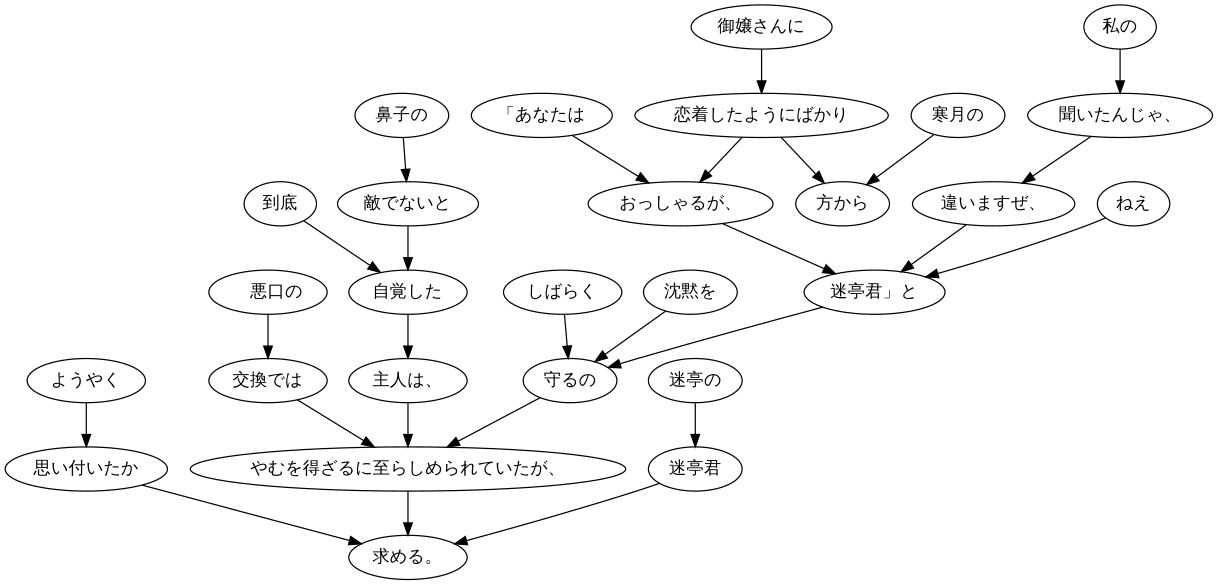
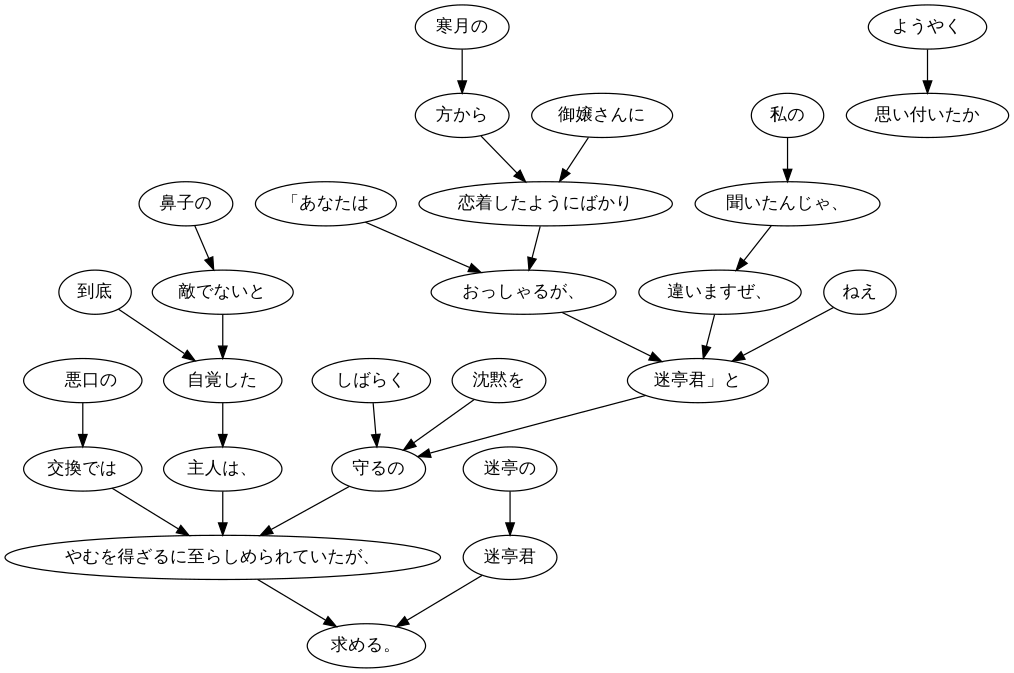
edge "恋着したようにばかり" -> "方から": reversed
edge "思い付いたか" -> "求める。": removed
